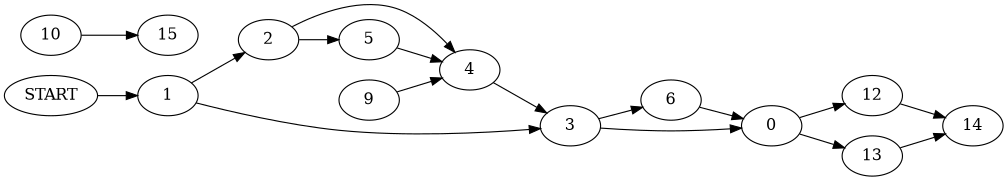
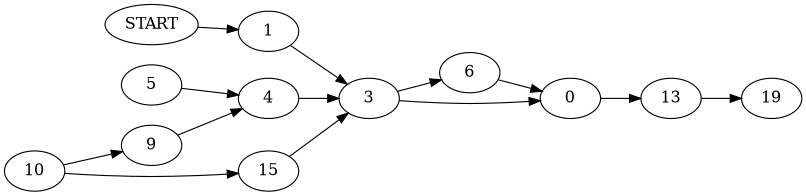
node "2": removed
node "12": removed
node "14": label "14" -> "19"
edge "15" -> "3": added
edge "10" -> "9": added
